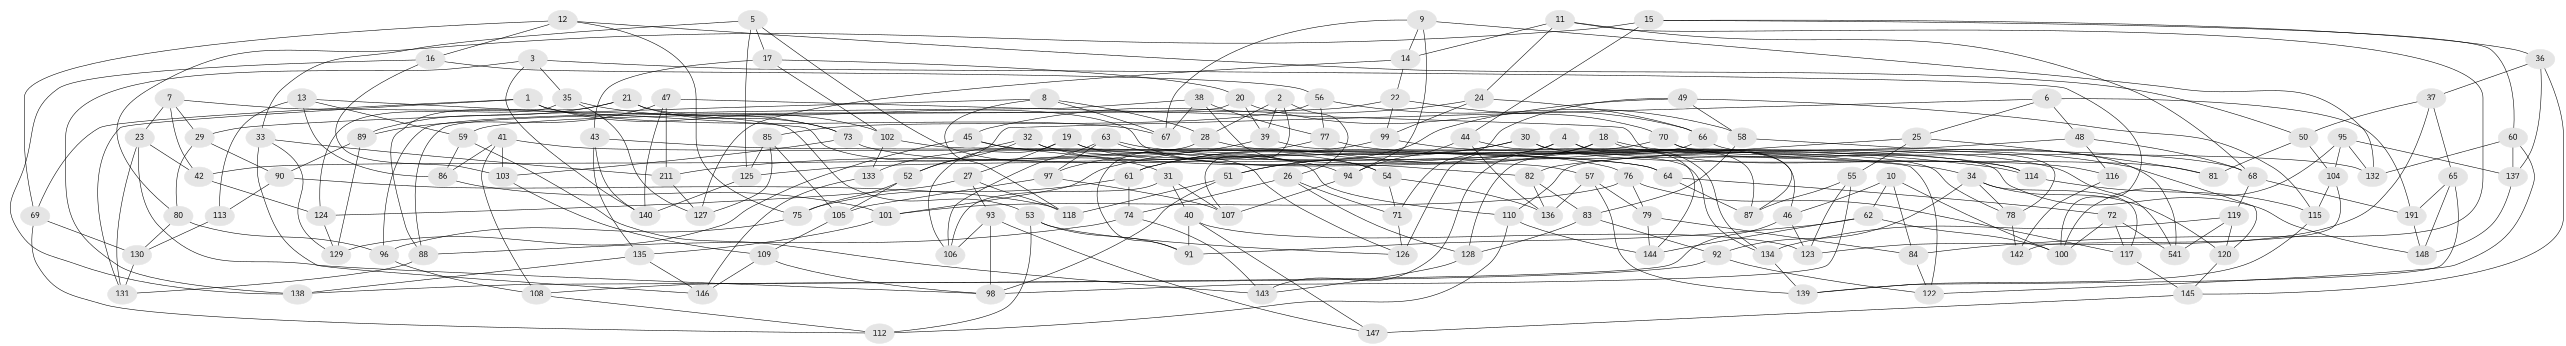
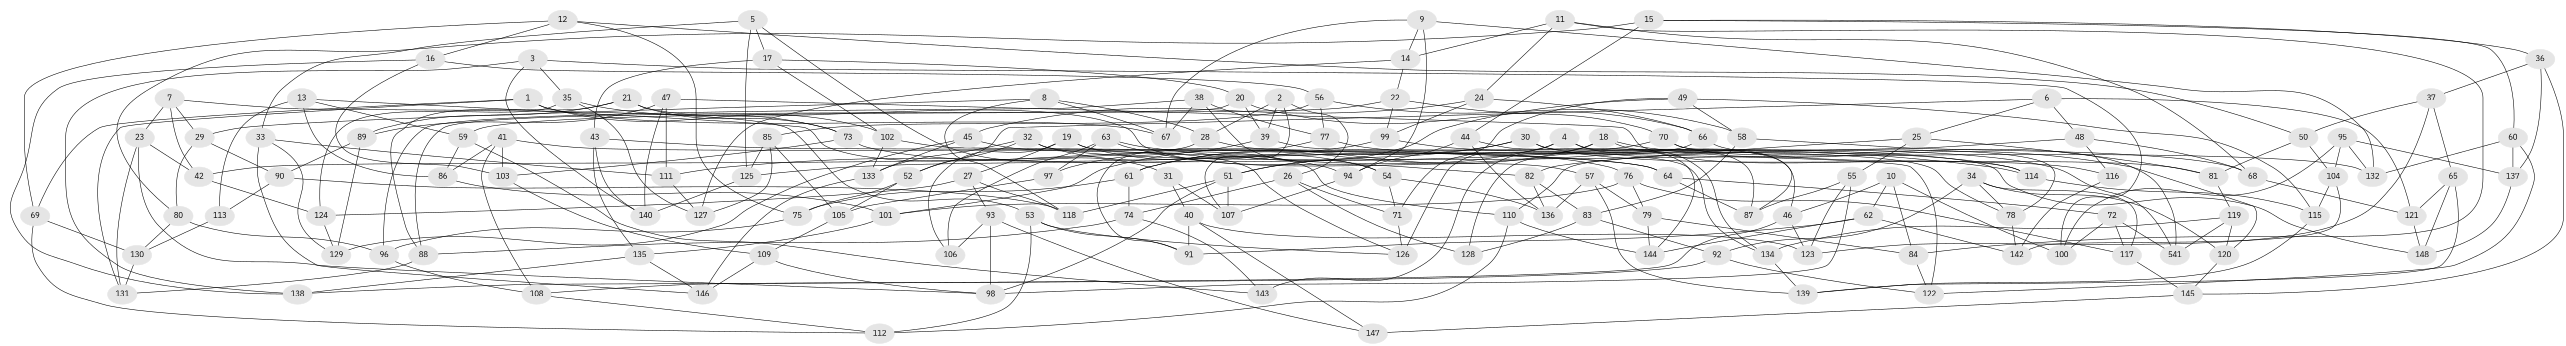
edge "45" -- "34": now "45" -- "133"
node "211": label "211" -> "111"
edge "31" -- "106": removed
edge "97" -- "107": now "51" -- "107"
edge "68" -- "119": now "81" -- "119"
node "191": label "191" -> "121"
edge "62" -- "100": now "62" -- "142"
edge "128" -- "143": removed
